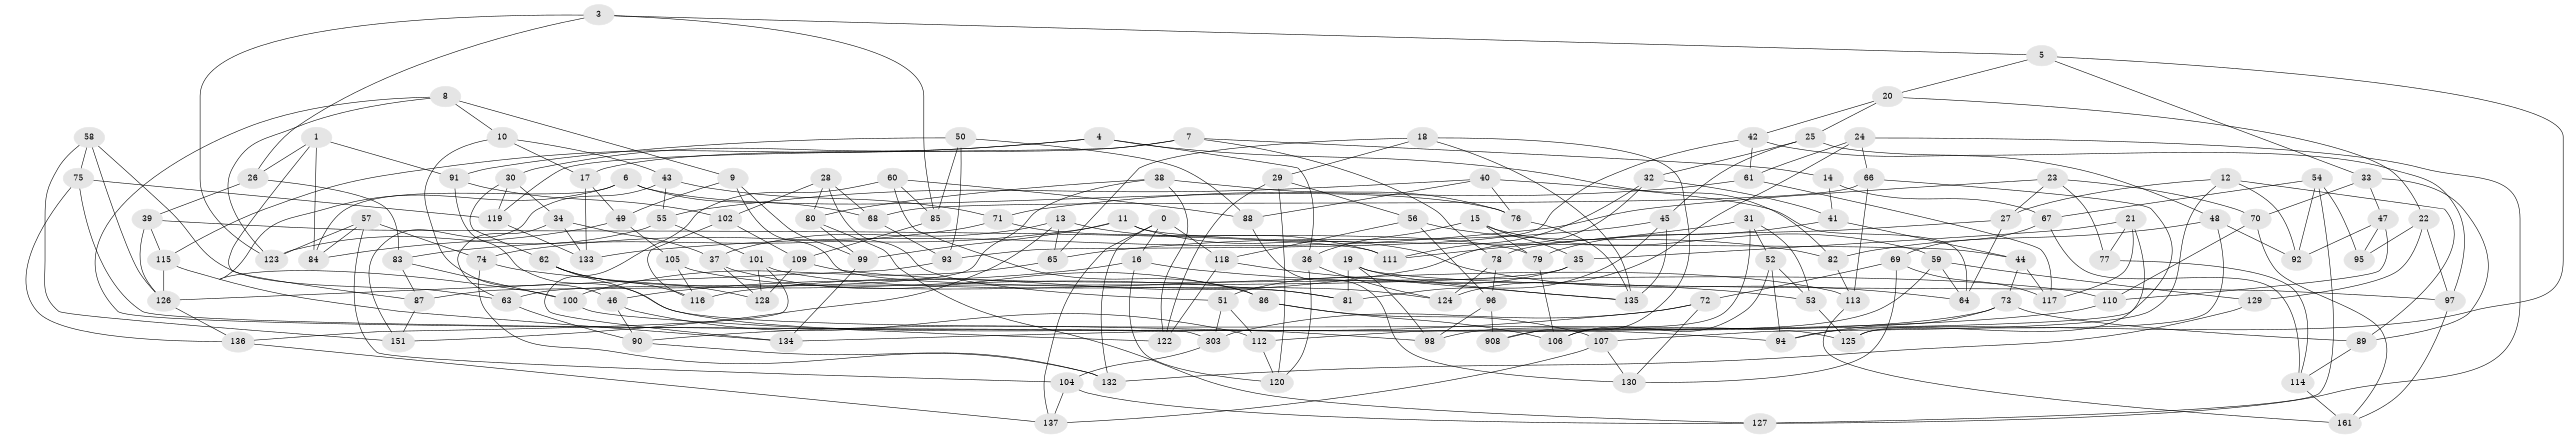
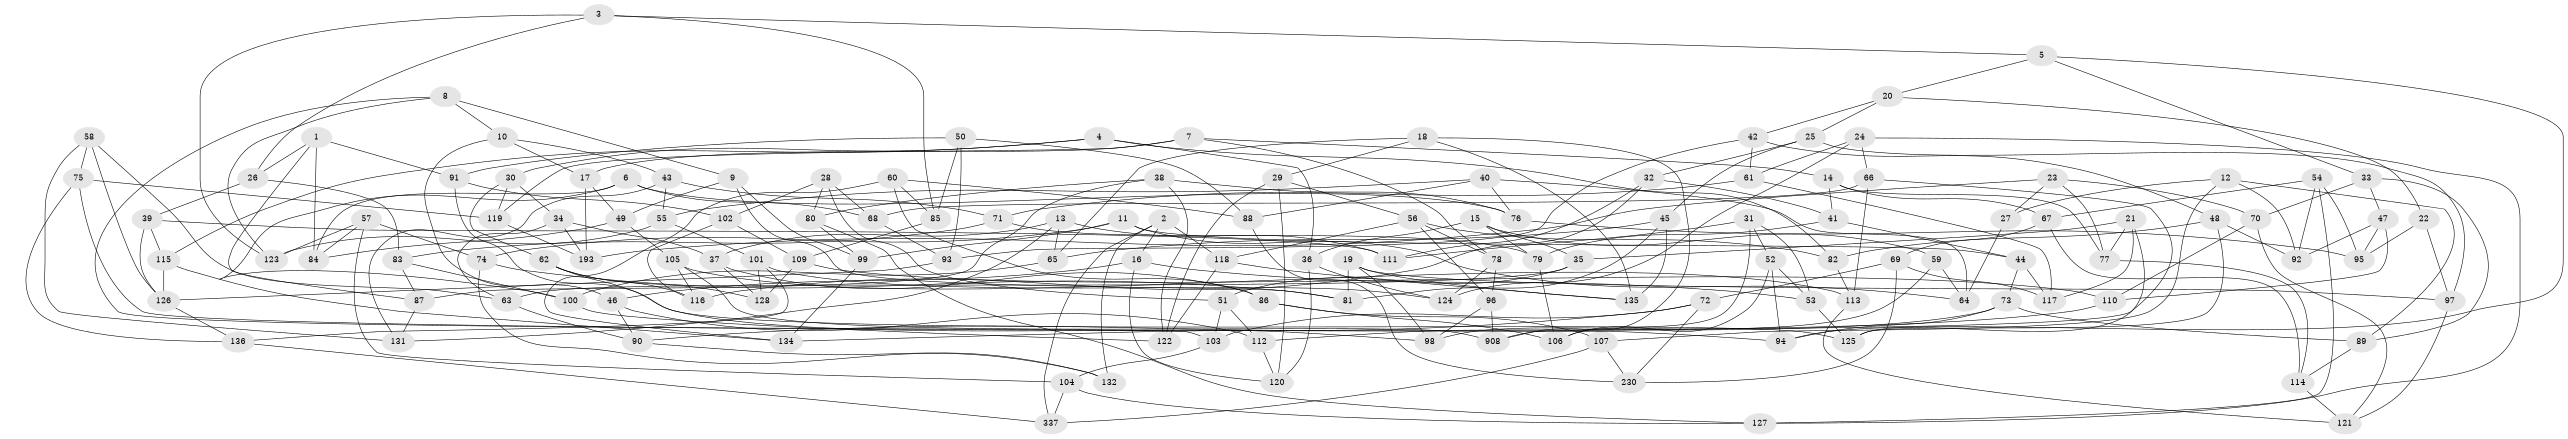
edge "14" -- "77": added
node "0": label "0" -> "2"
edge "27" -- "78": now "56" -- "78"
edge "76" -- "135": now "76" -- "95"
node "133": label "133" -> "193"
node "129": removed
edge "105" -- "908": added
node "151": label "151" -> "131"
node "303": label "303" -> "103"
node "130": label "130" -> "230"
node "137": label "137" -> "337"
node "161": label "161" -> "121"
